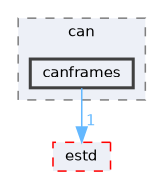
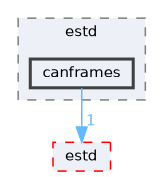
cluster "can": label "can" -> "estd"
